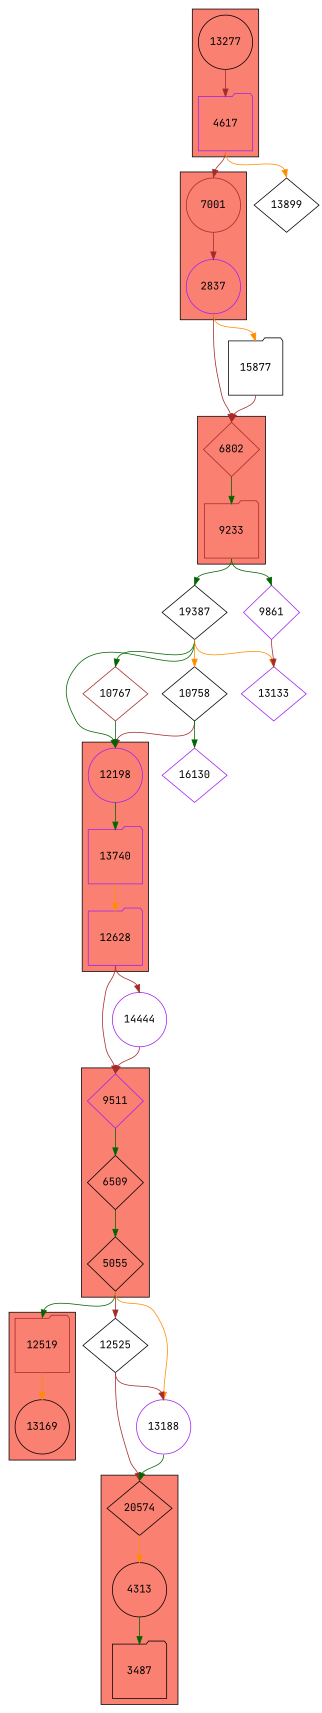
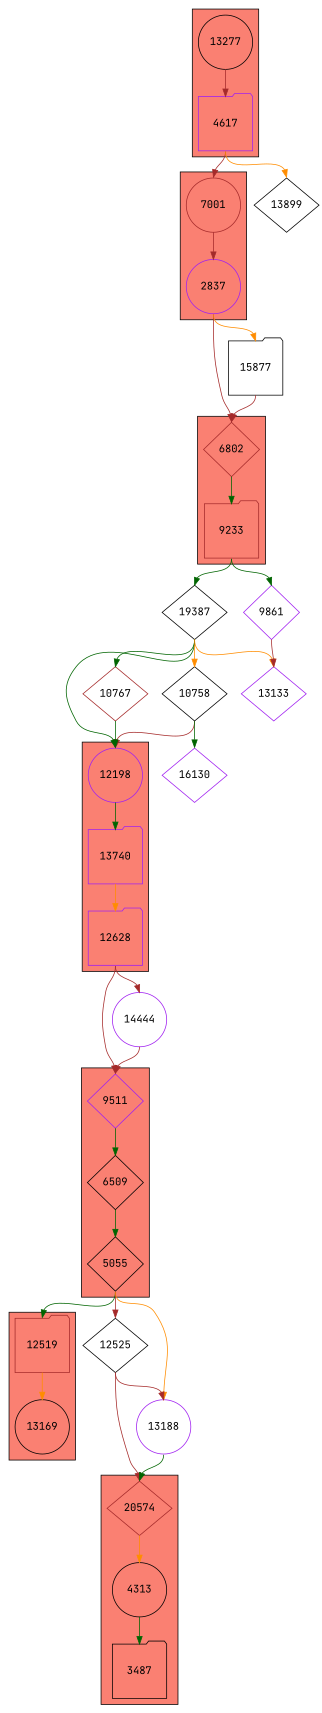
node "20574": color black -> brown
